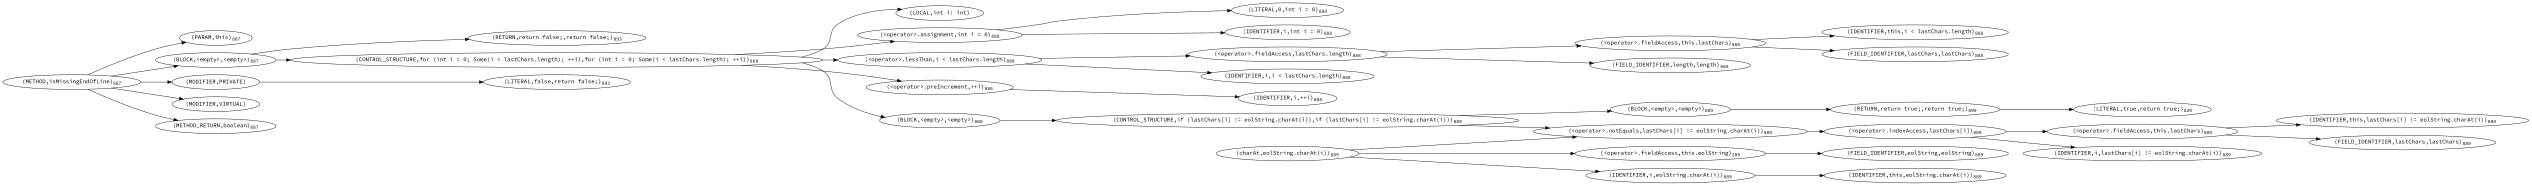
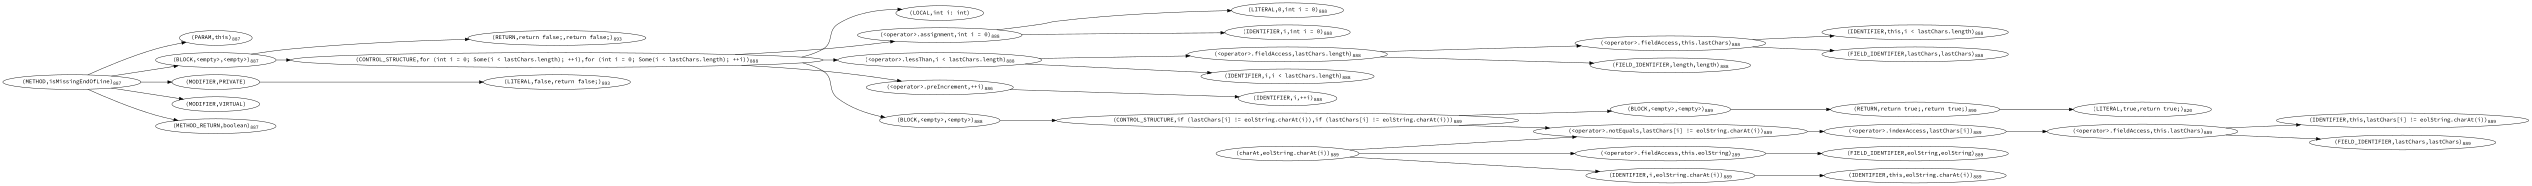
node "(IDENTIFIER,i,lastChars[i] != eolString.charAt(i))": removed
